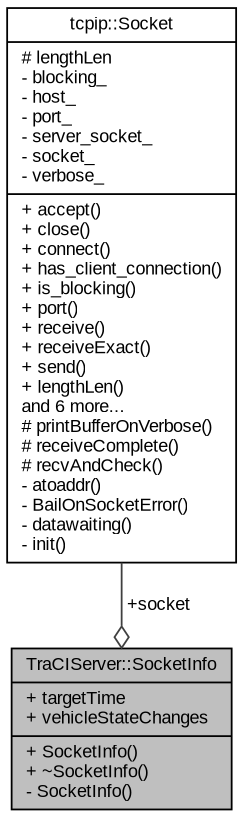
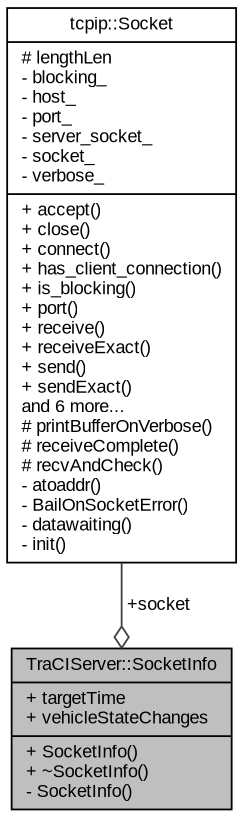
node "tcpip::Socket": text "+ lengthLen()" -> "+ sendExact()"
